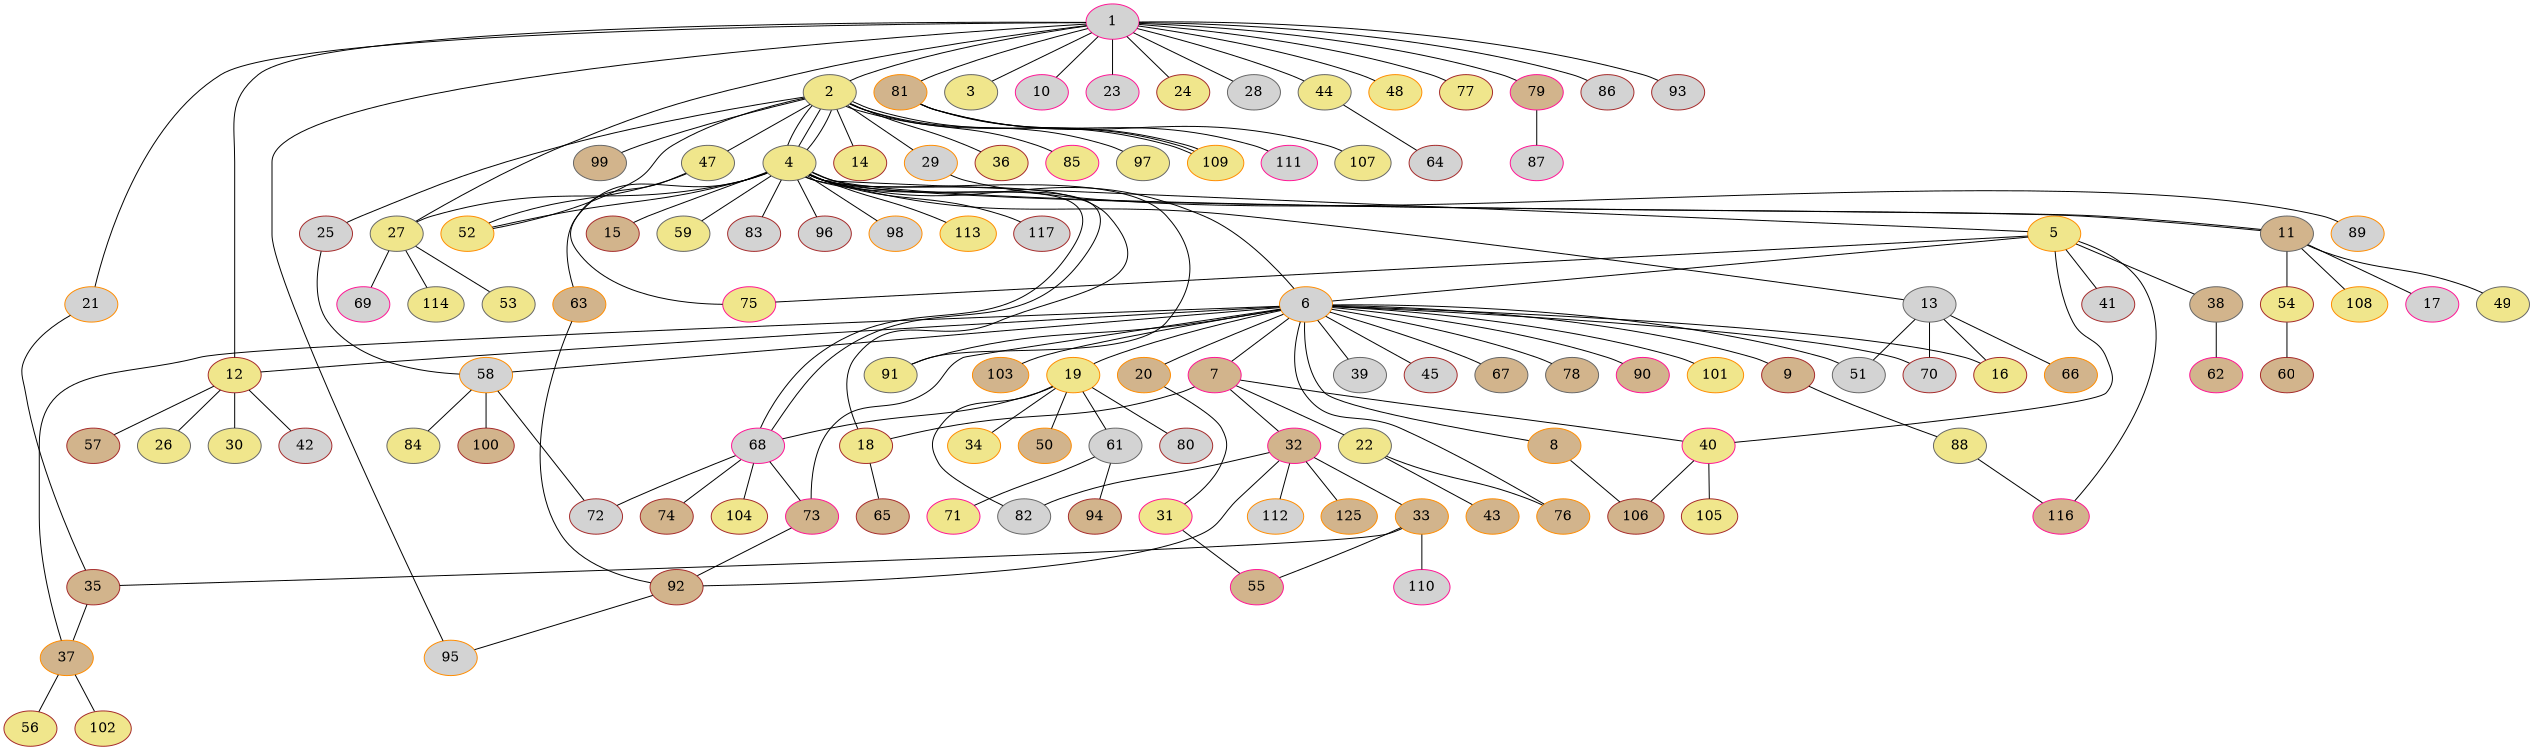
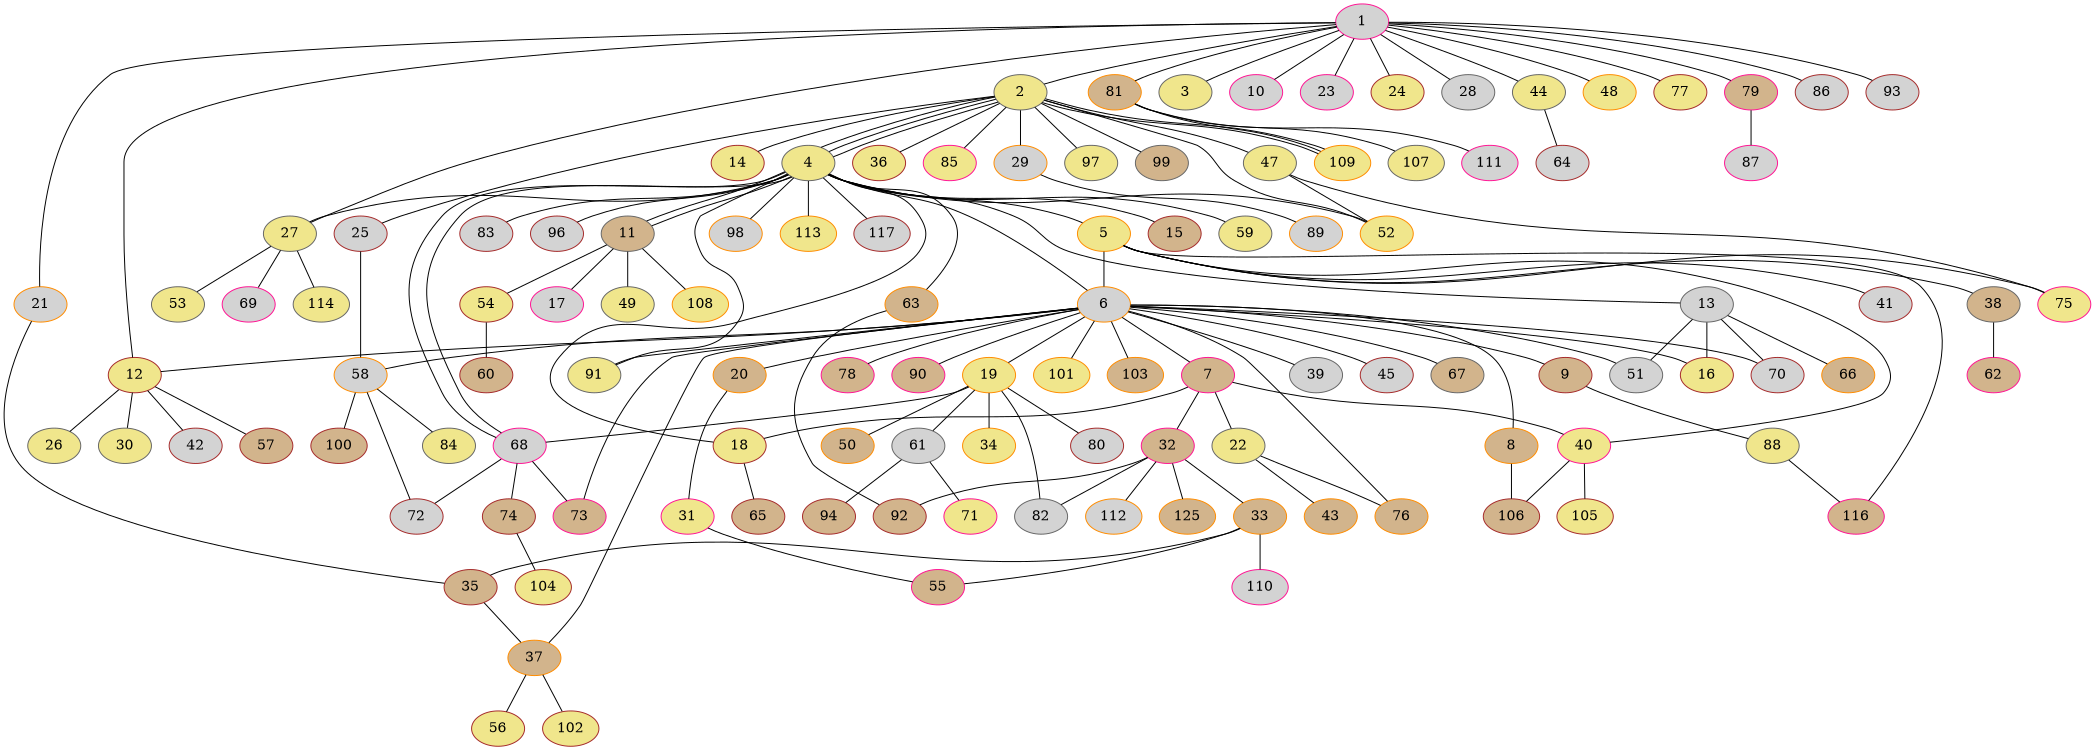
node "78": color gray40 -> deeppink
edge "68" -- "104": now "74" -- "104"
edge "73" -- "92": removed
node "95": removed
